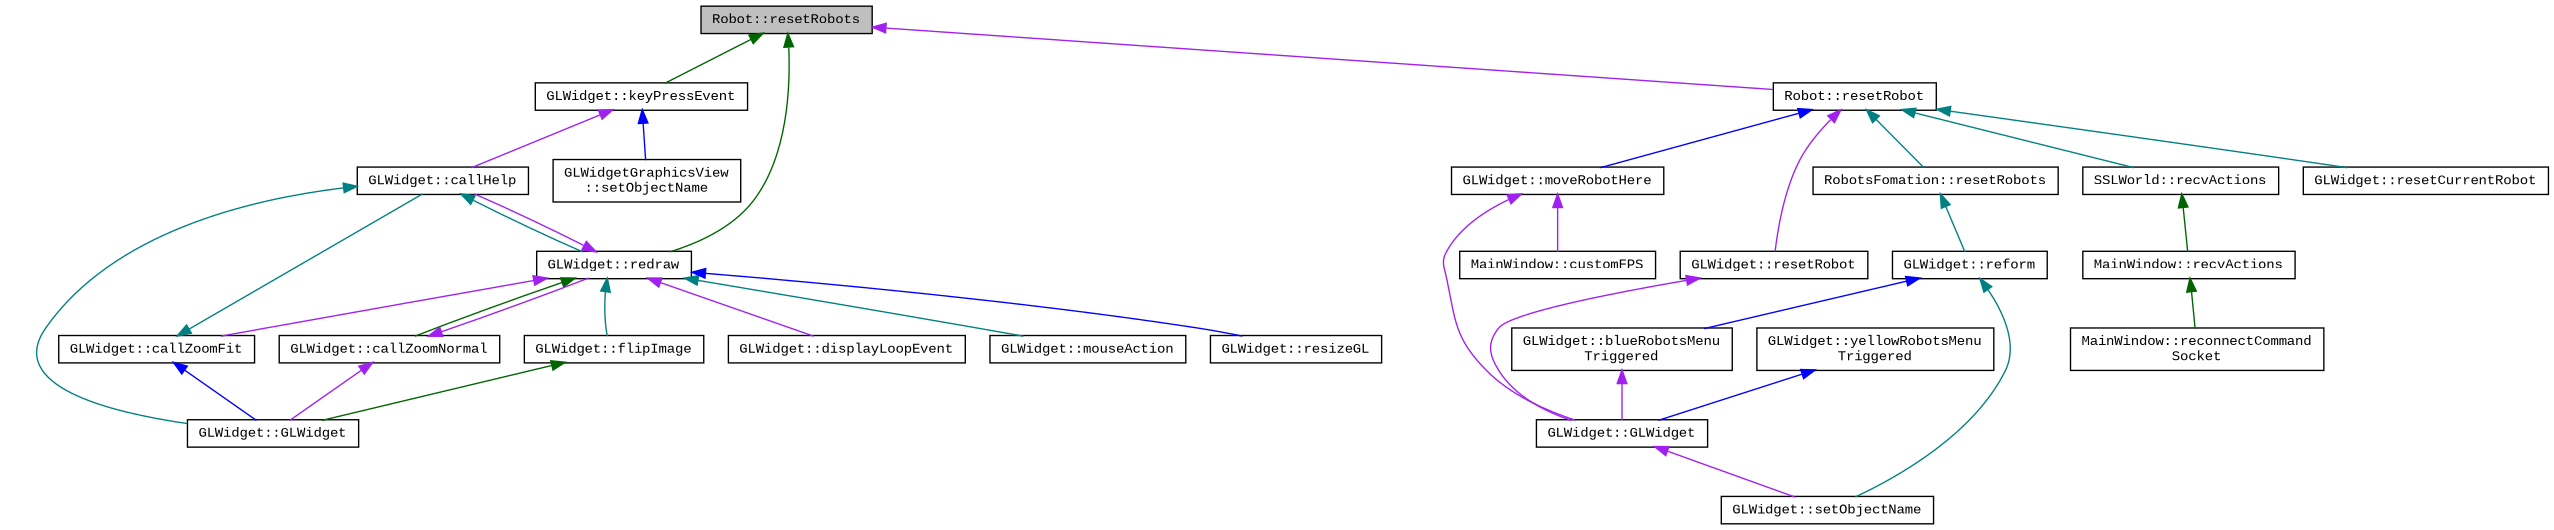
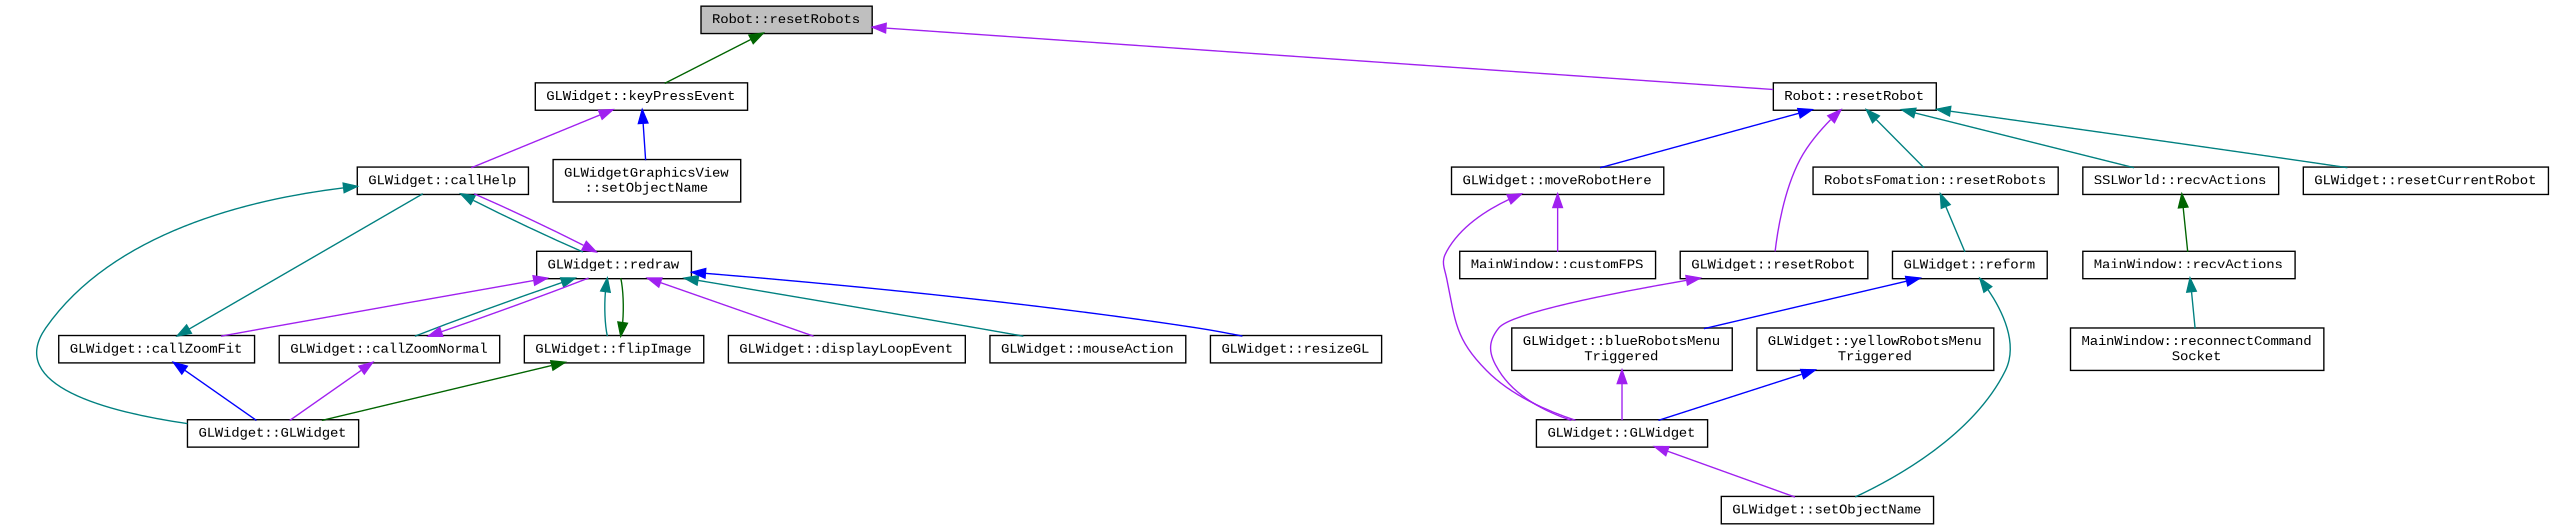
edge "GLWidget::redraw" -> "Robot::resetRobots": now "GLWidget::redraw" -> "GLWidget::flipImage"
edge "GLWidget::callZoomNormal" -> "GLWidget::redraw": color darkgreen -> teal
edge "MainWindow::reconnectCommand Socket" -> "MainWindow::recvActions": color darkgreen -> teal
